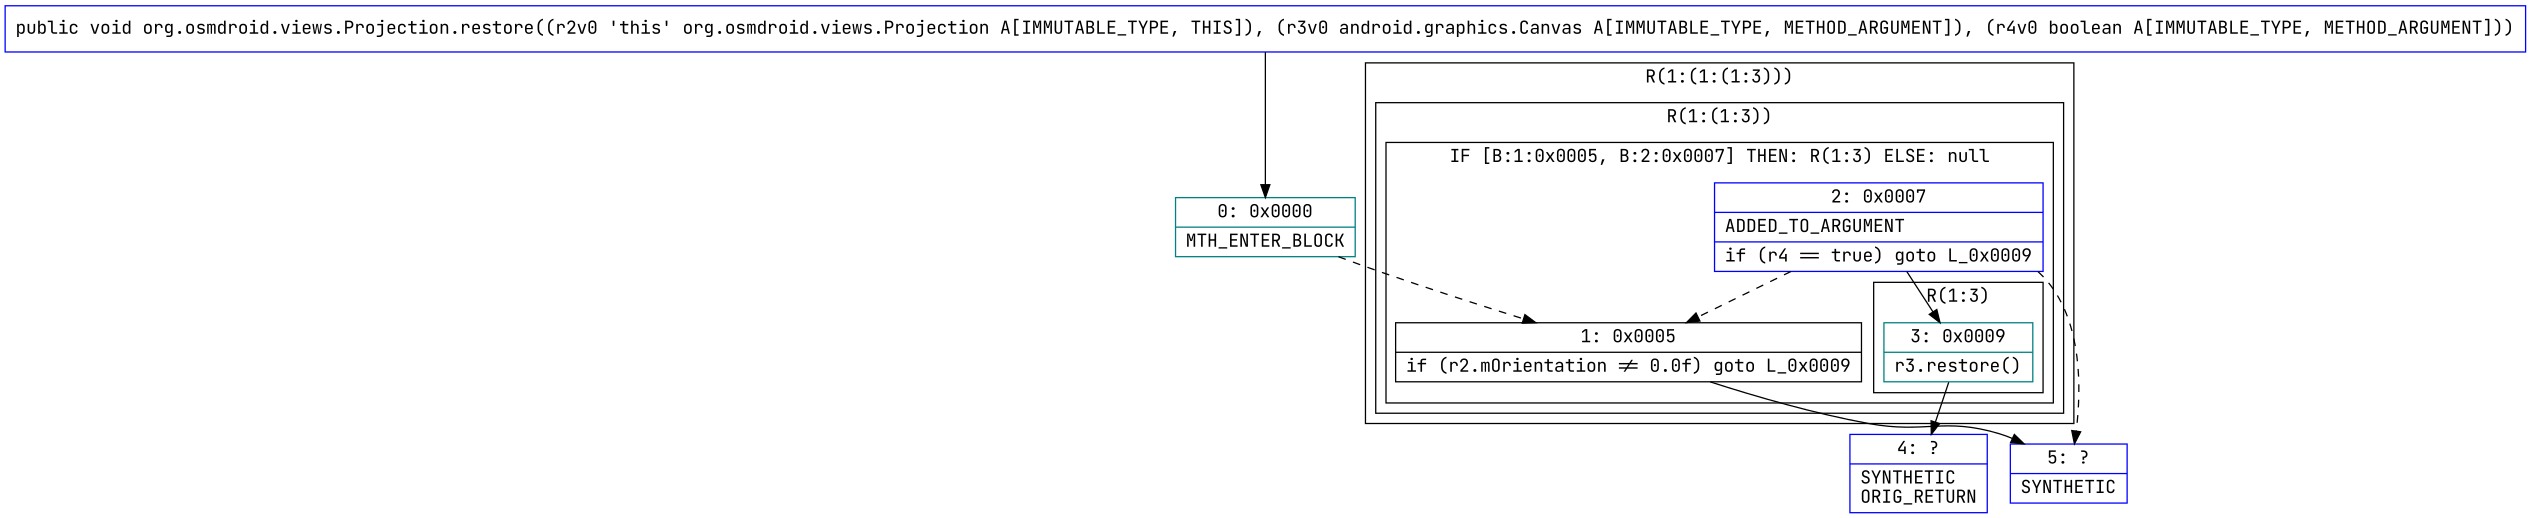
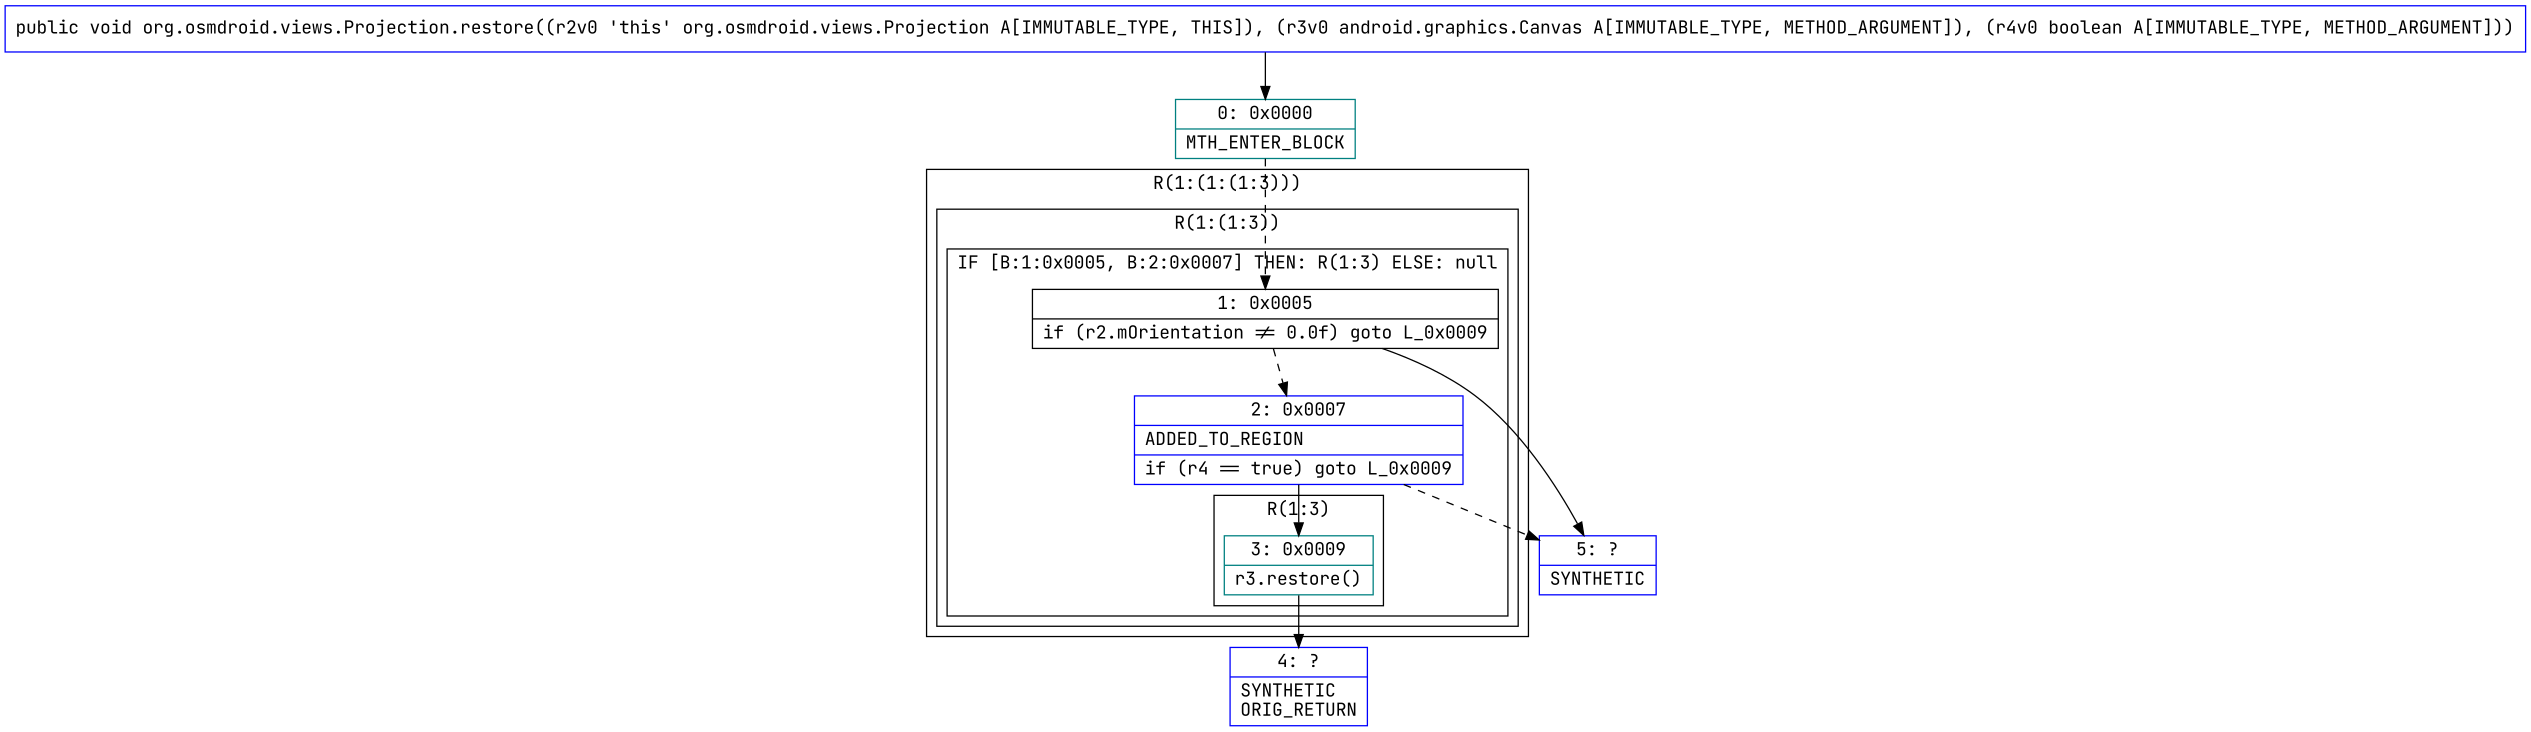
node "2: 0x0007": text "ADDED_TO_ARGUMENT" -> "ADDED_TO_REGION"
edge "2: 0x0007" -> "1: 0x0005": reversed
